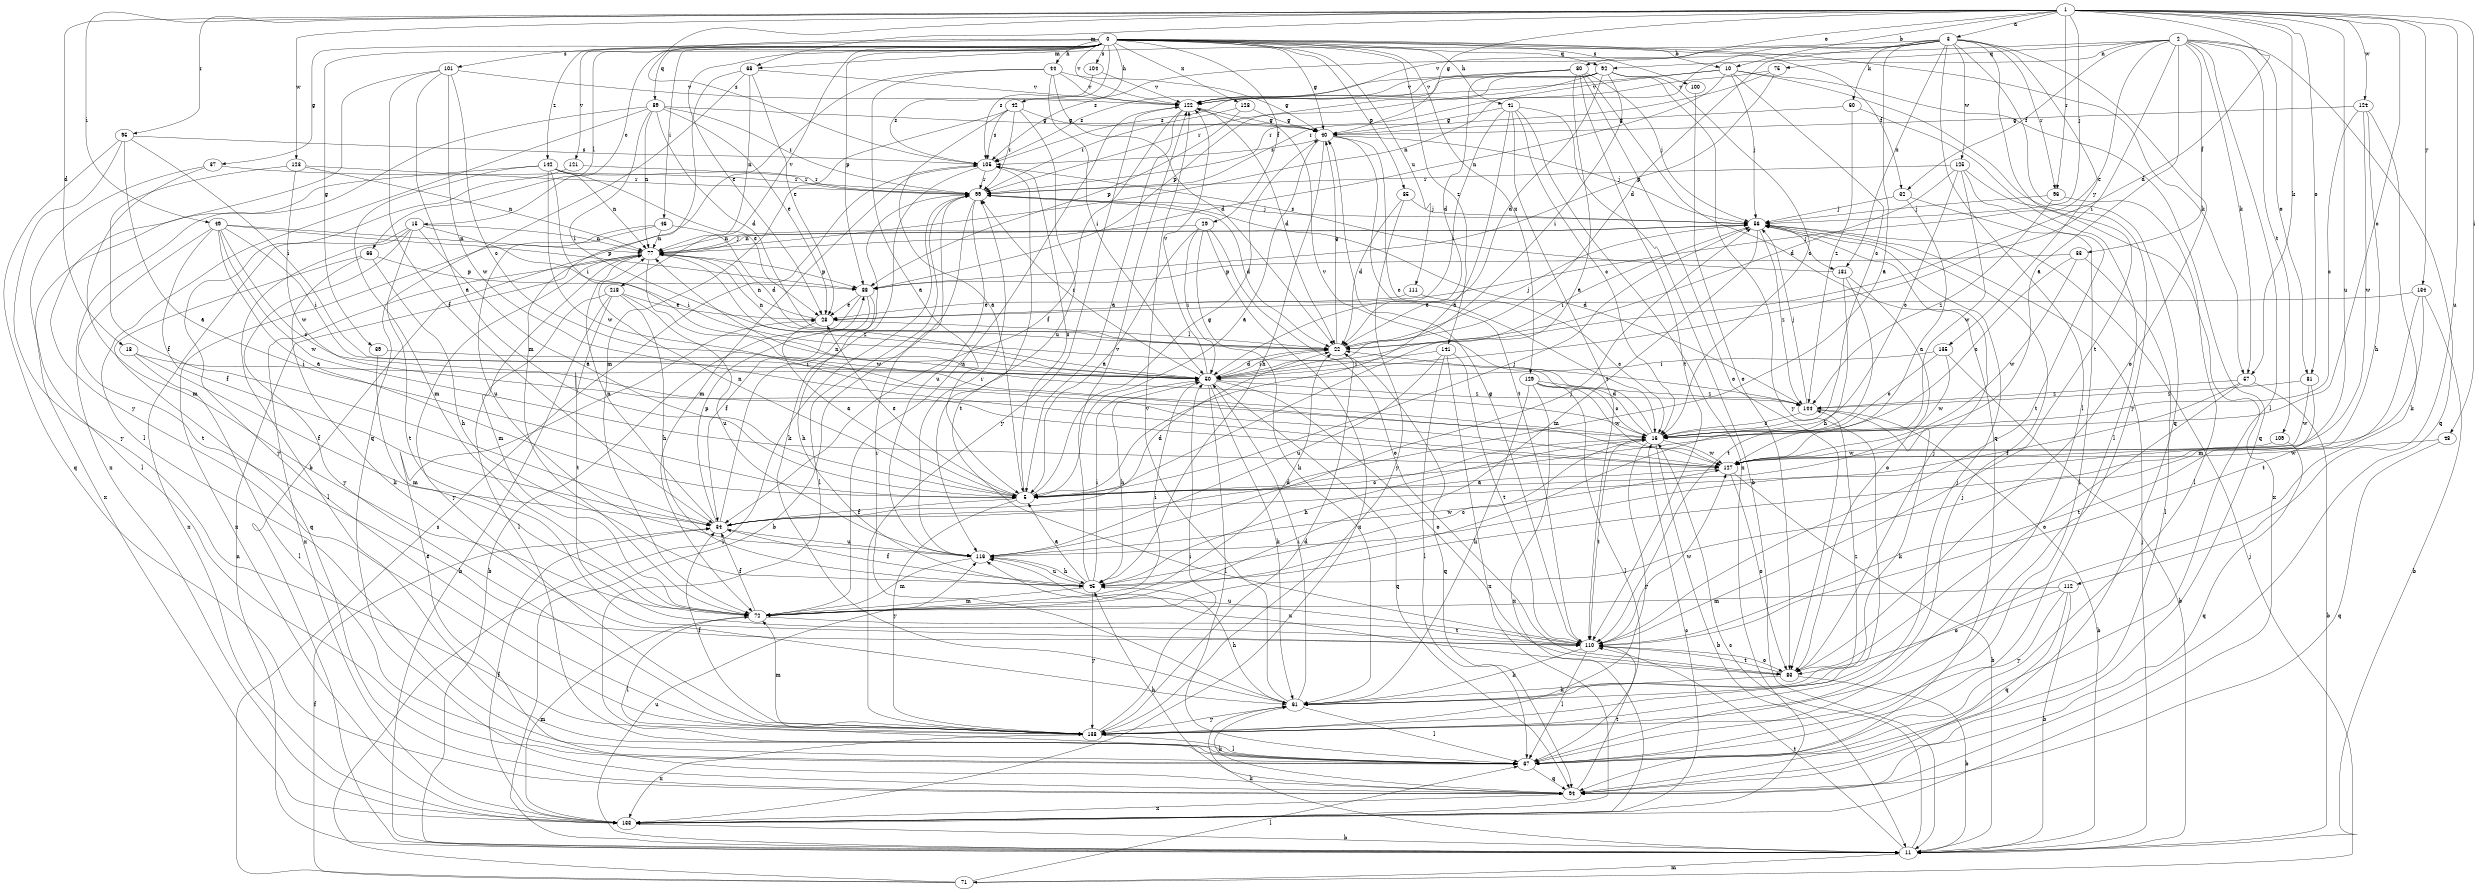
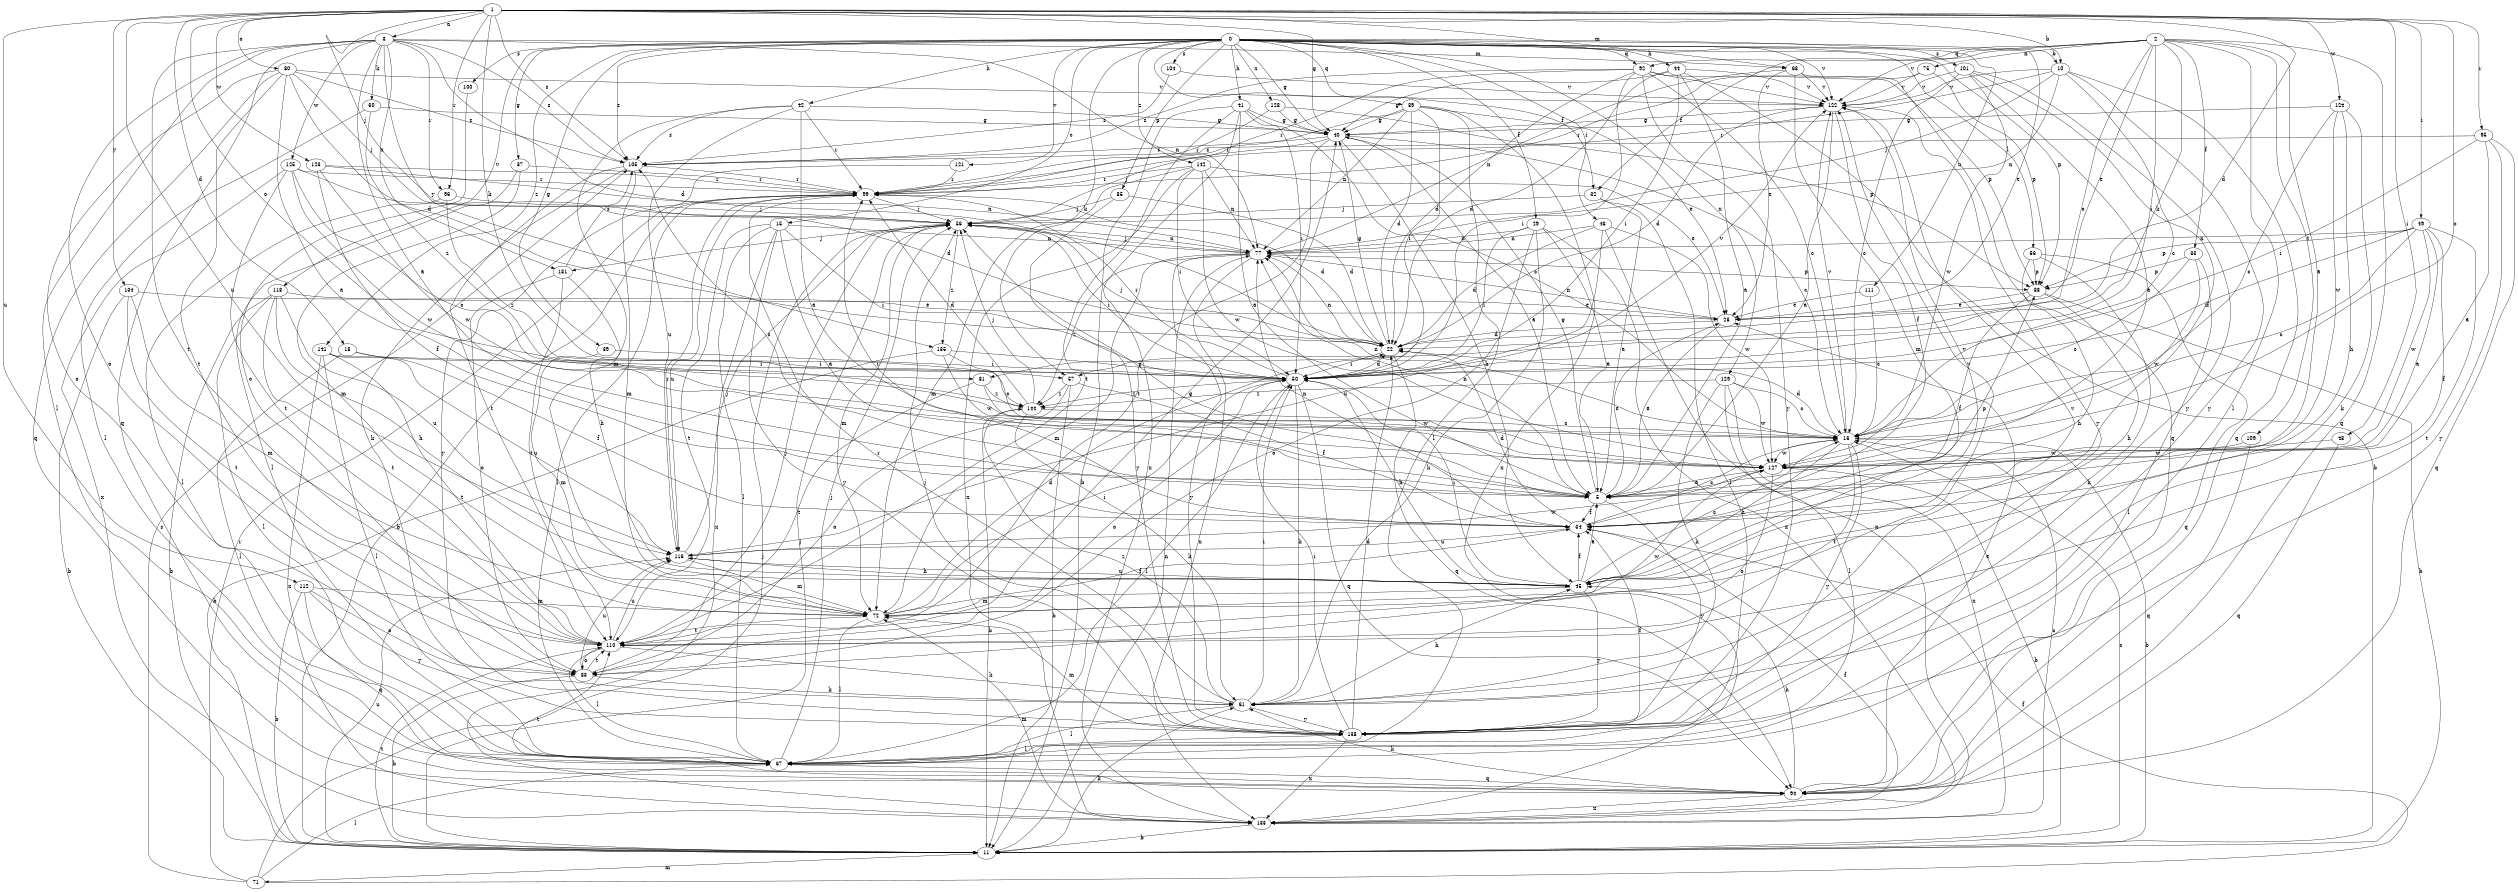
node "218": label "218" -> "118"
edge "56" -> "144": now "56" -> "135"
edge "28" -> "22": label "l" -> "d"
edge "77" -> "127": now "46" -> "127"
